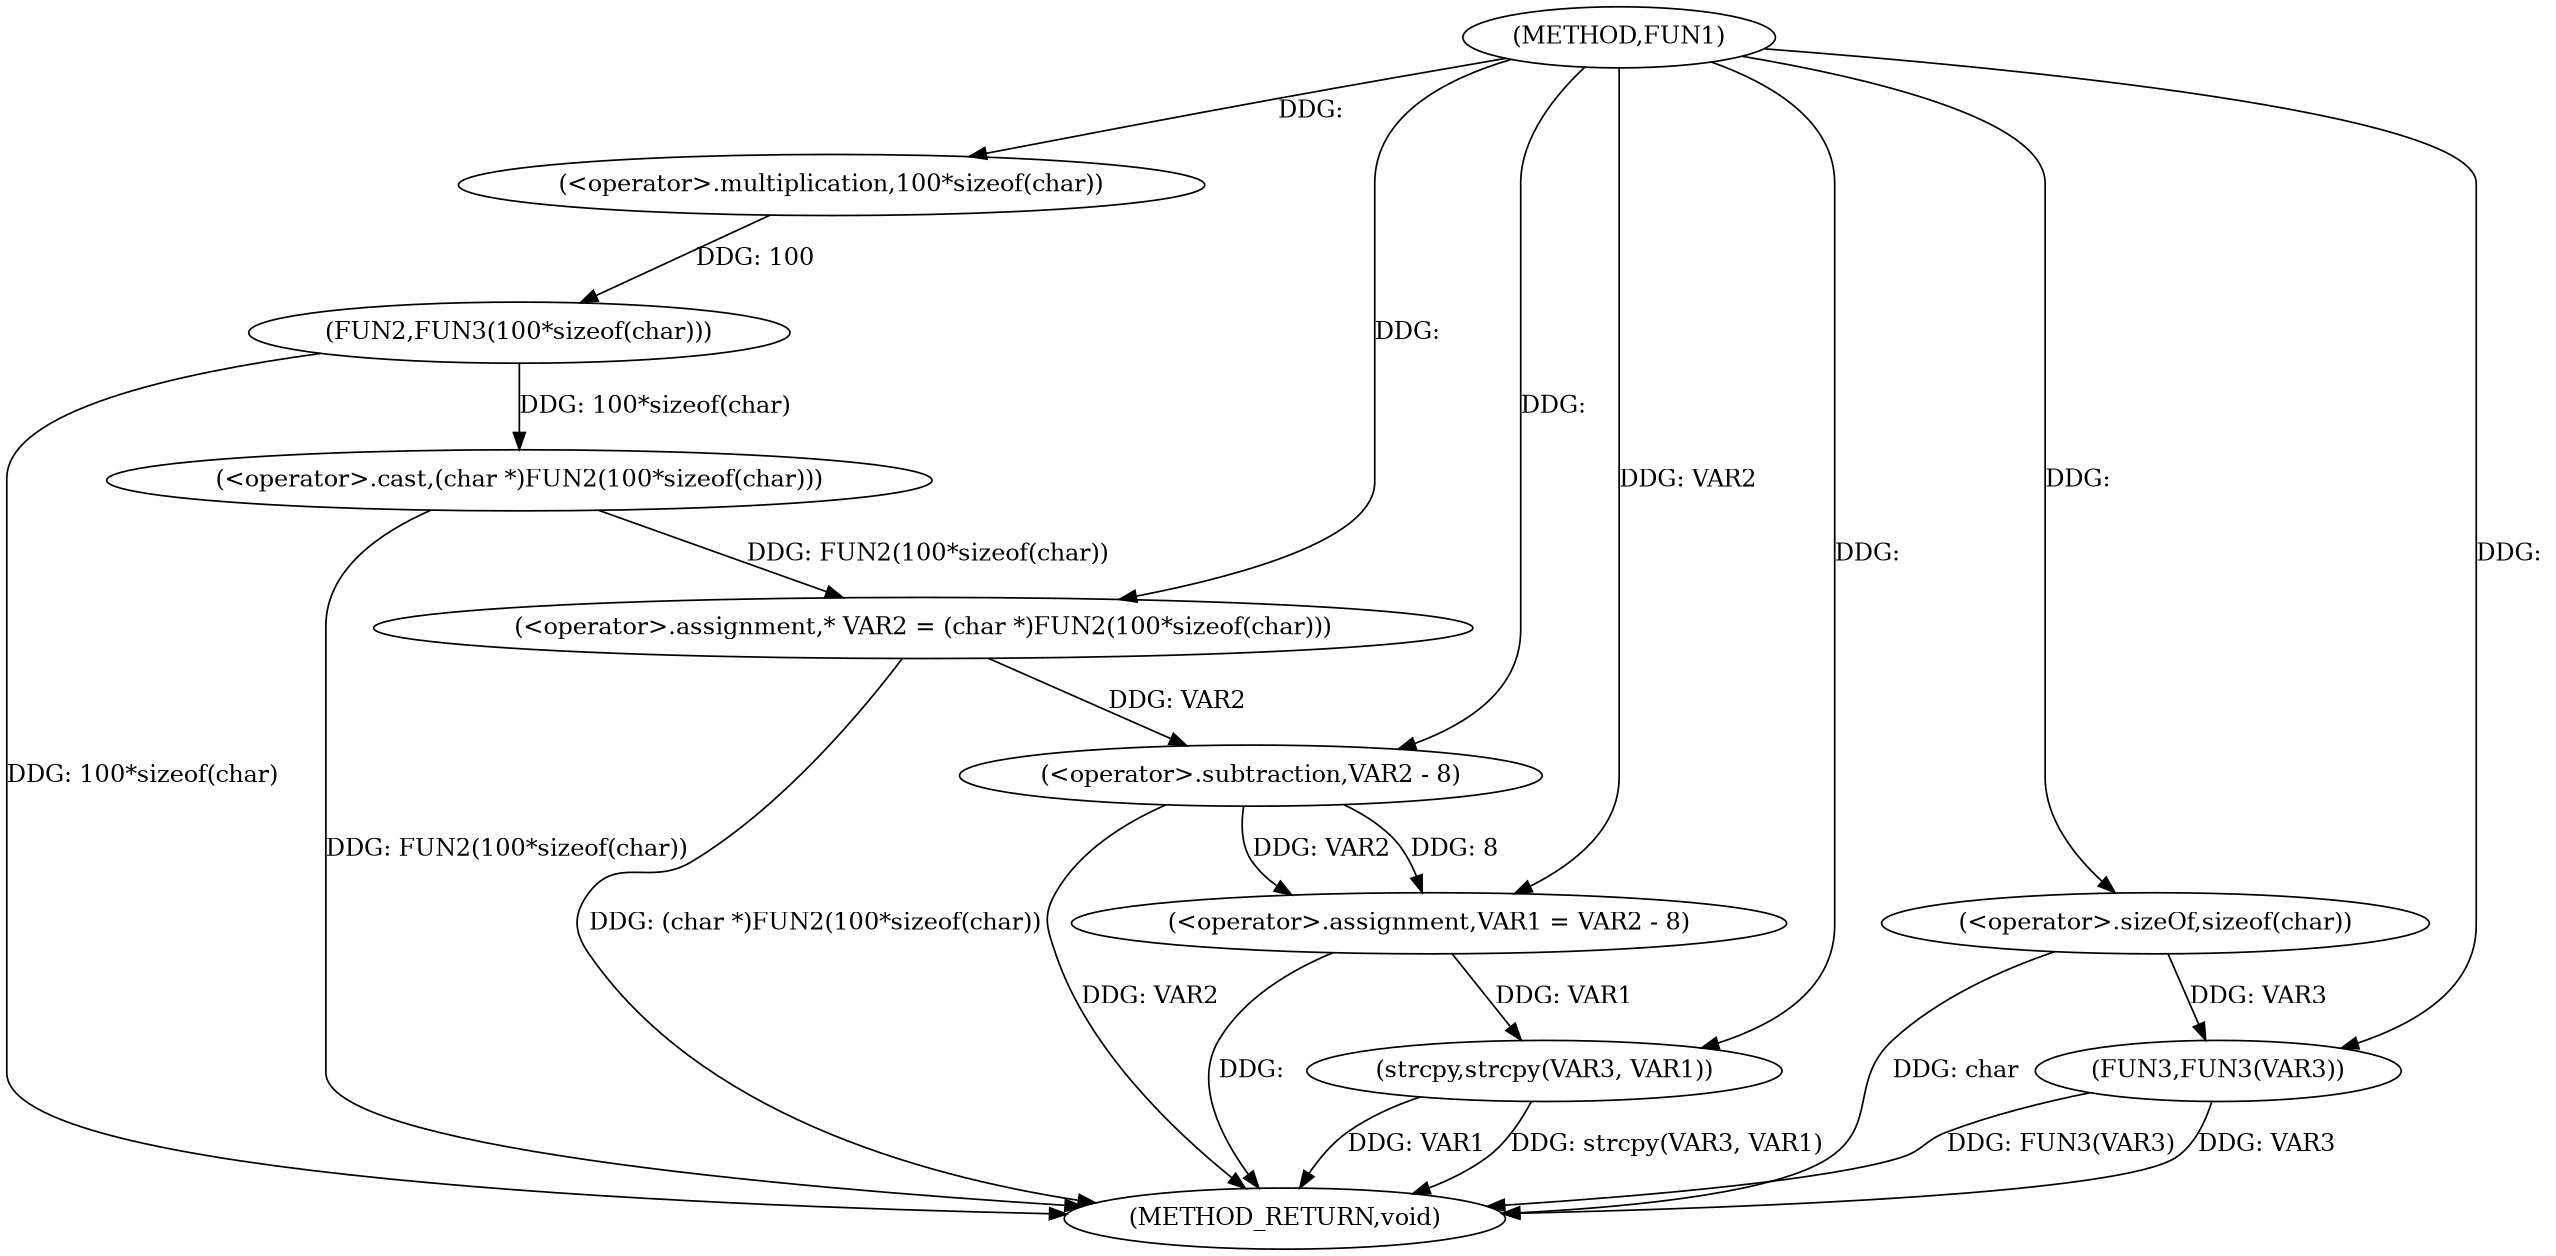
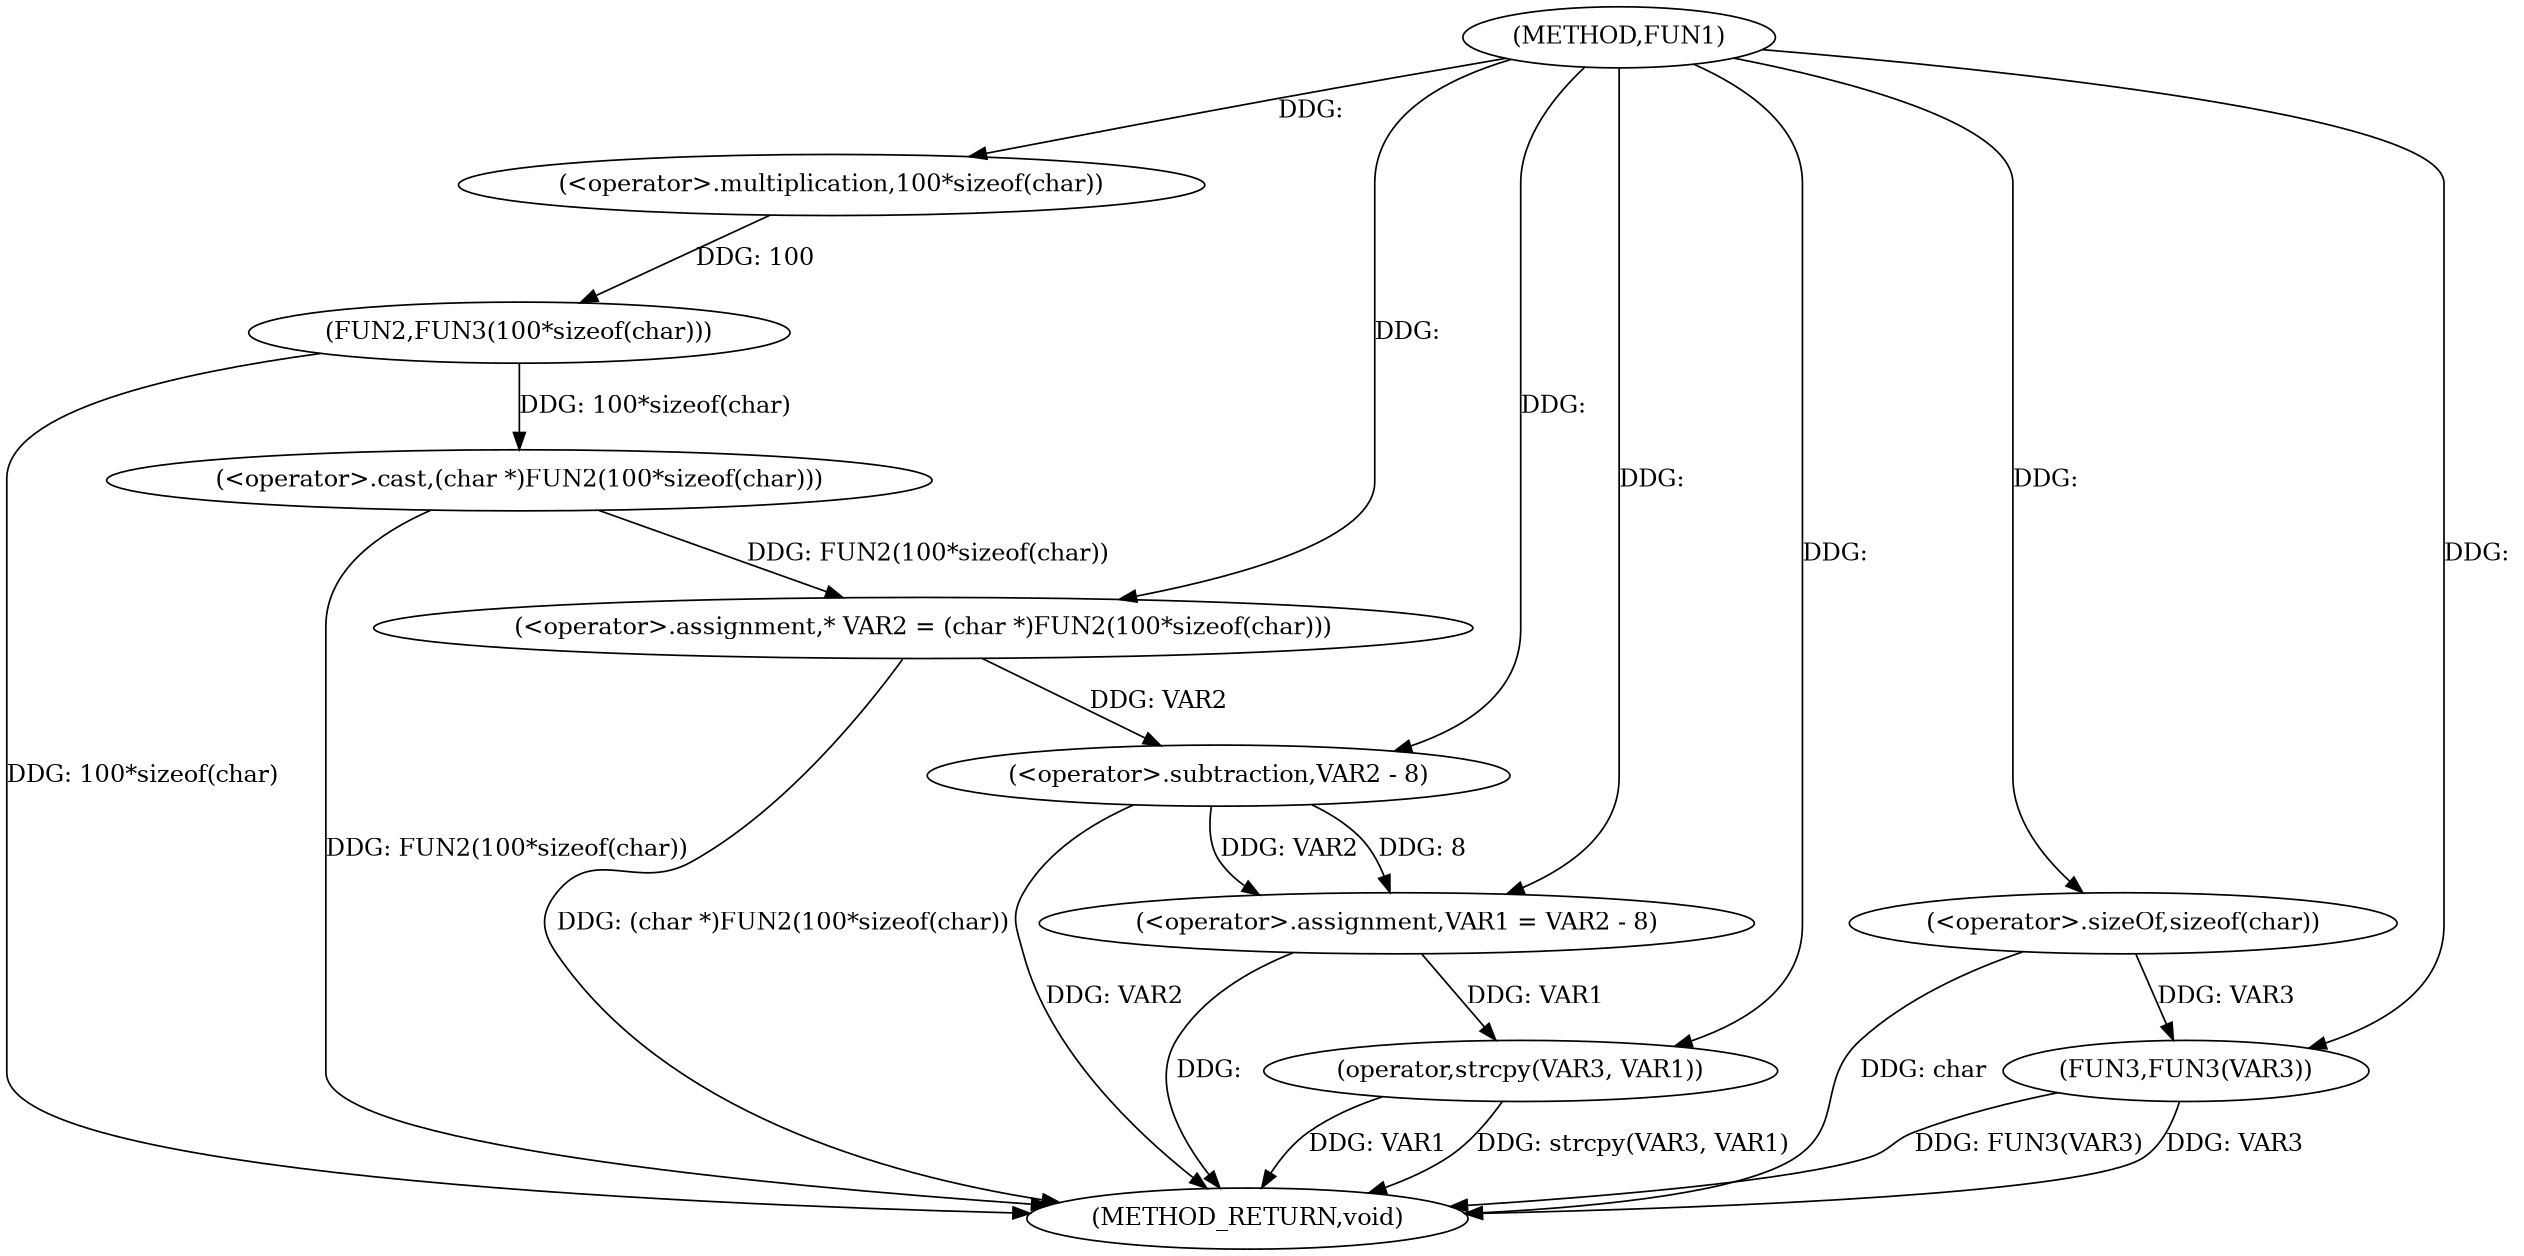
edge "(METHOD,FUN1)" -> "(<operator>.assignment,VAR1 = VAR2 - 8)": label "DDG: VAR2" -> "DDG: "
node "(strcpy,strcpy(VAR3, VAR1))": label "(strcpy,strcpy(VAR3, VAR1))" -> "(operator,strcpy(VAR3, VAR1))"
